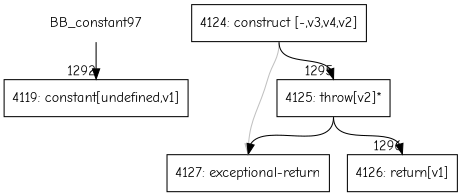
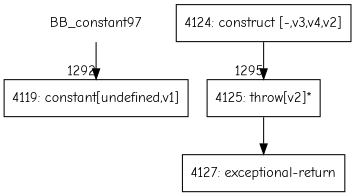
edge "4124: construct [-,v3,v4,v2]" -> "4127: exceptional-return": removed
node "4126: return[v1]": removed
